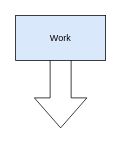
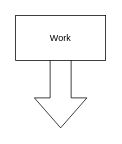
node "Work": fillcolor #dae8fc -> #ffffff
